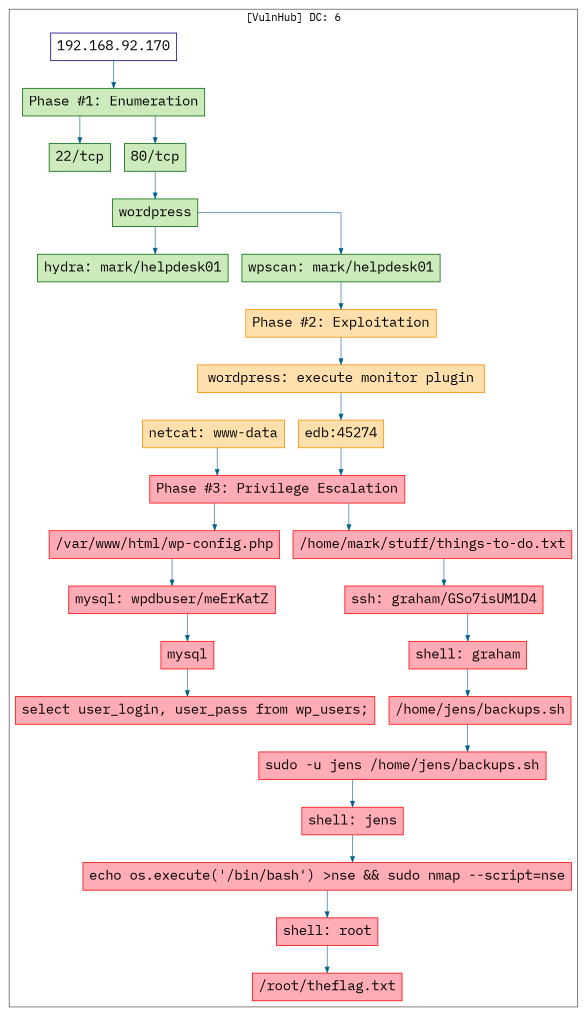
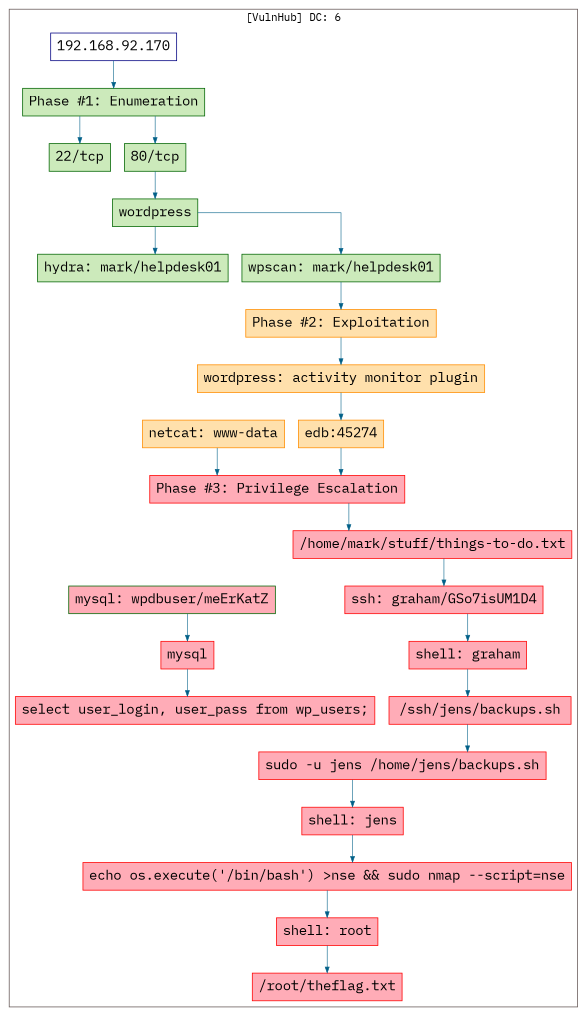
node "wordpress: execute monitor plugin": label "wordpress: execute monitor plugin" -> "wordpress: activity monitor plugin"
node "/var/www/html/wp-config.php": removed
node "mysql: wpdbuser/meErKatZ": color red -> darkgreen
node "/home/jens/backups.sh": label "/home/jens/backups.sh" -> "/ssh/jens/backups.sh"
